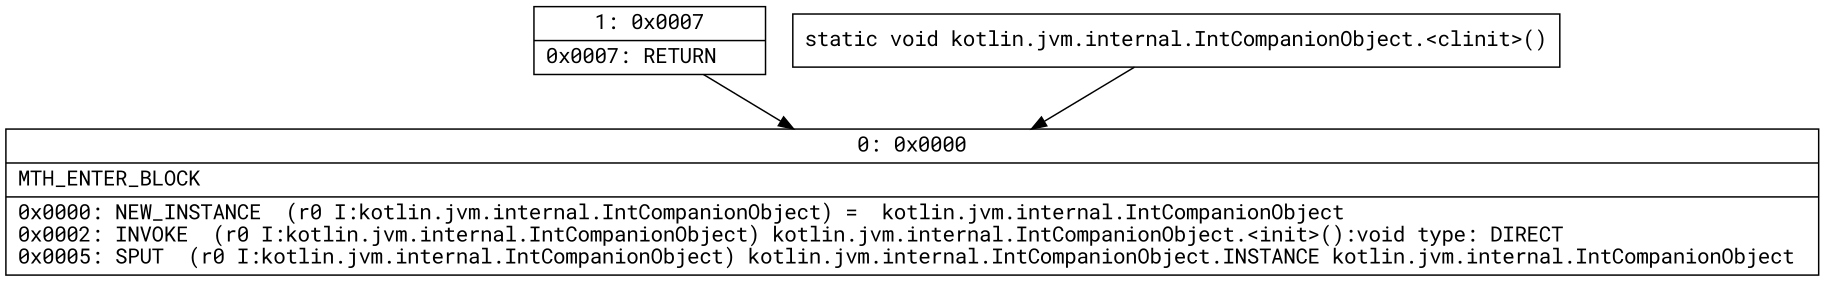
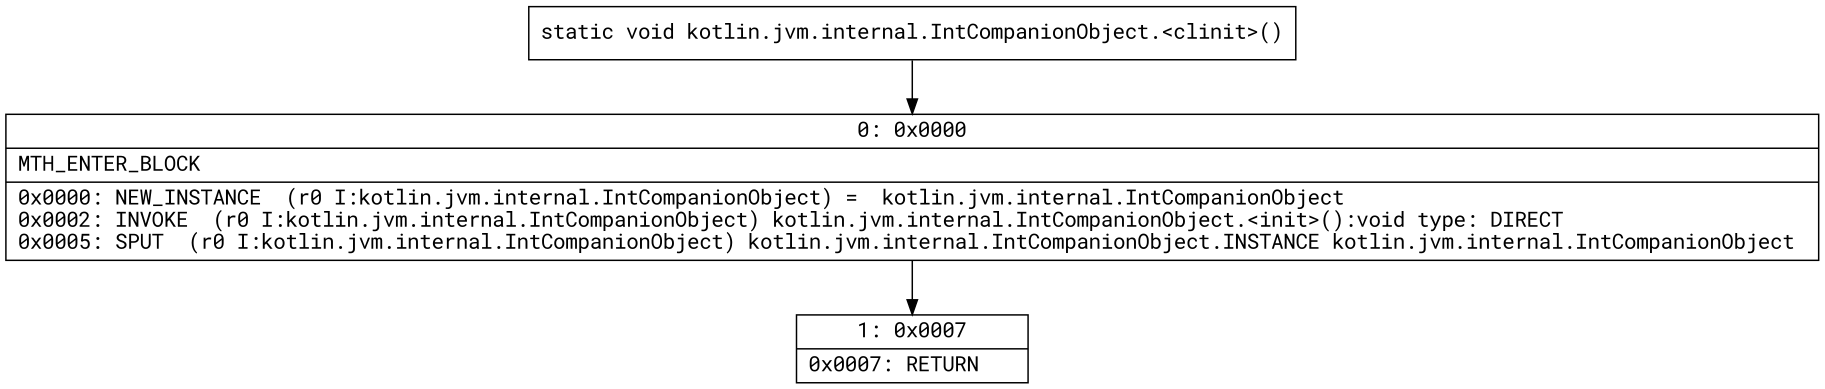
edge "1: 0x0007" -> "0: 0x0000": reversed
